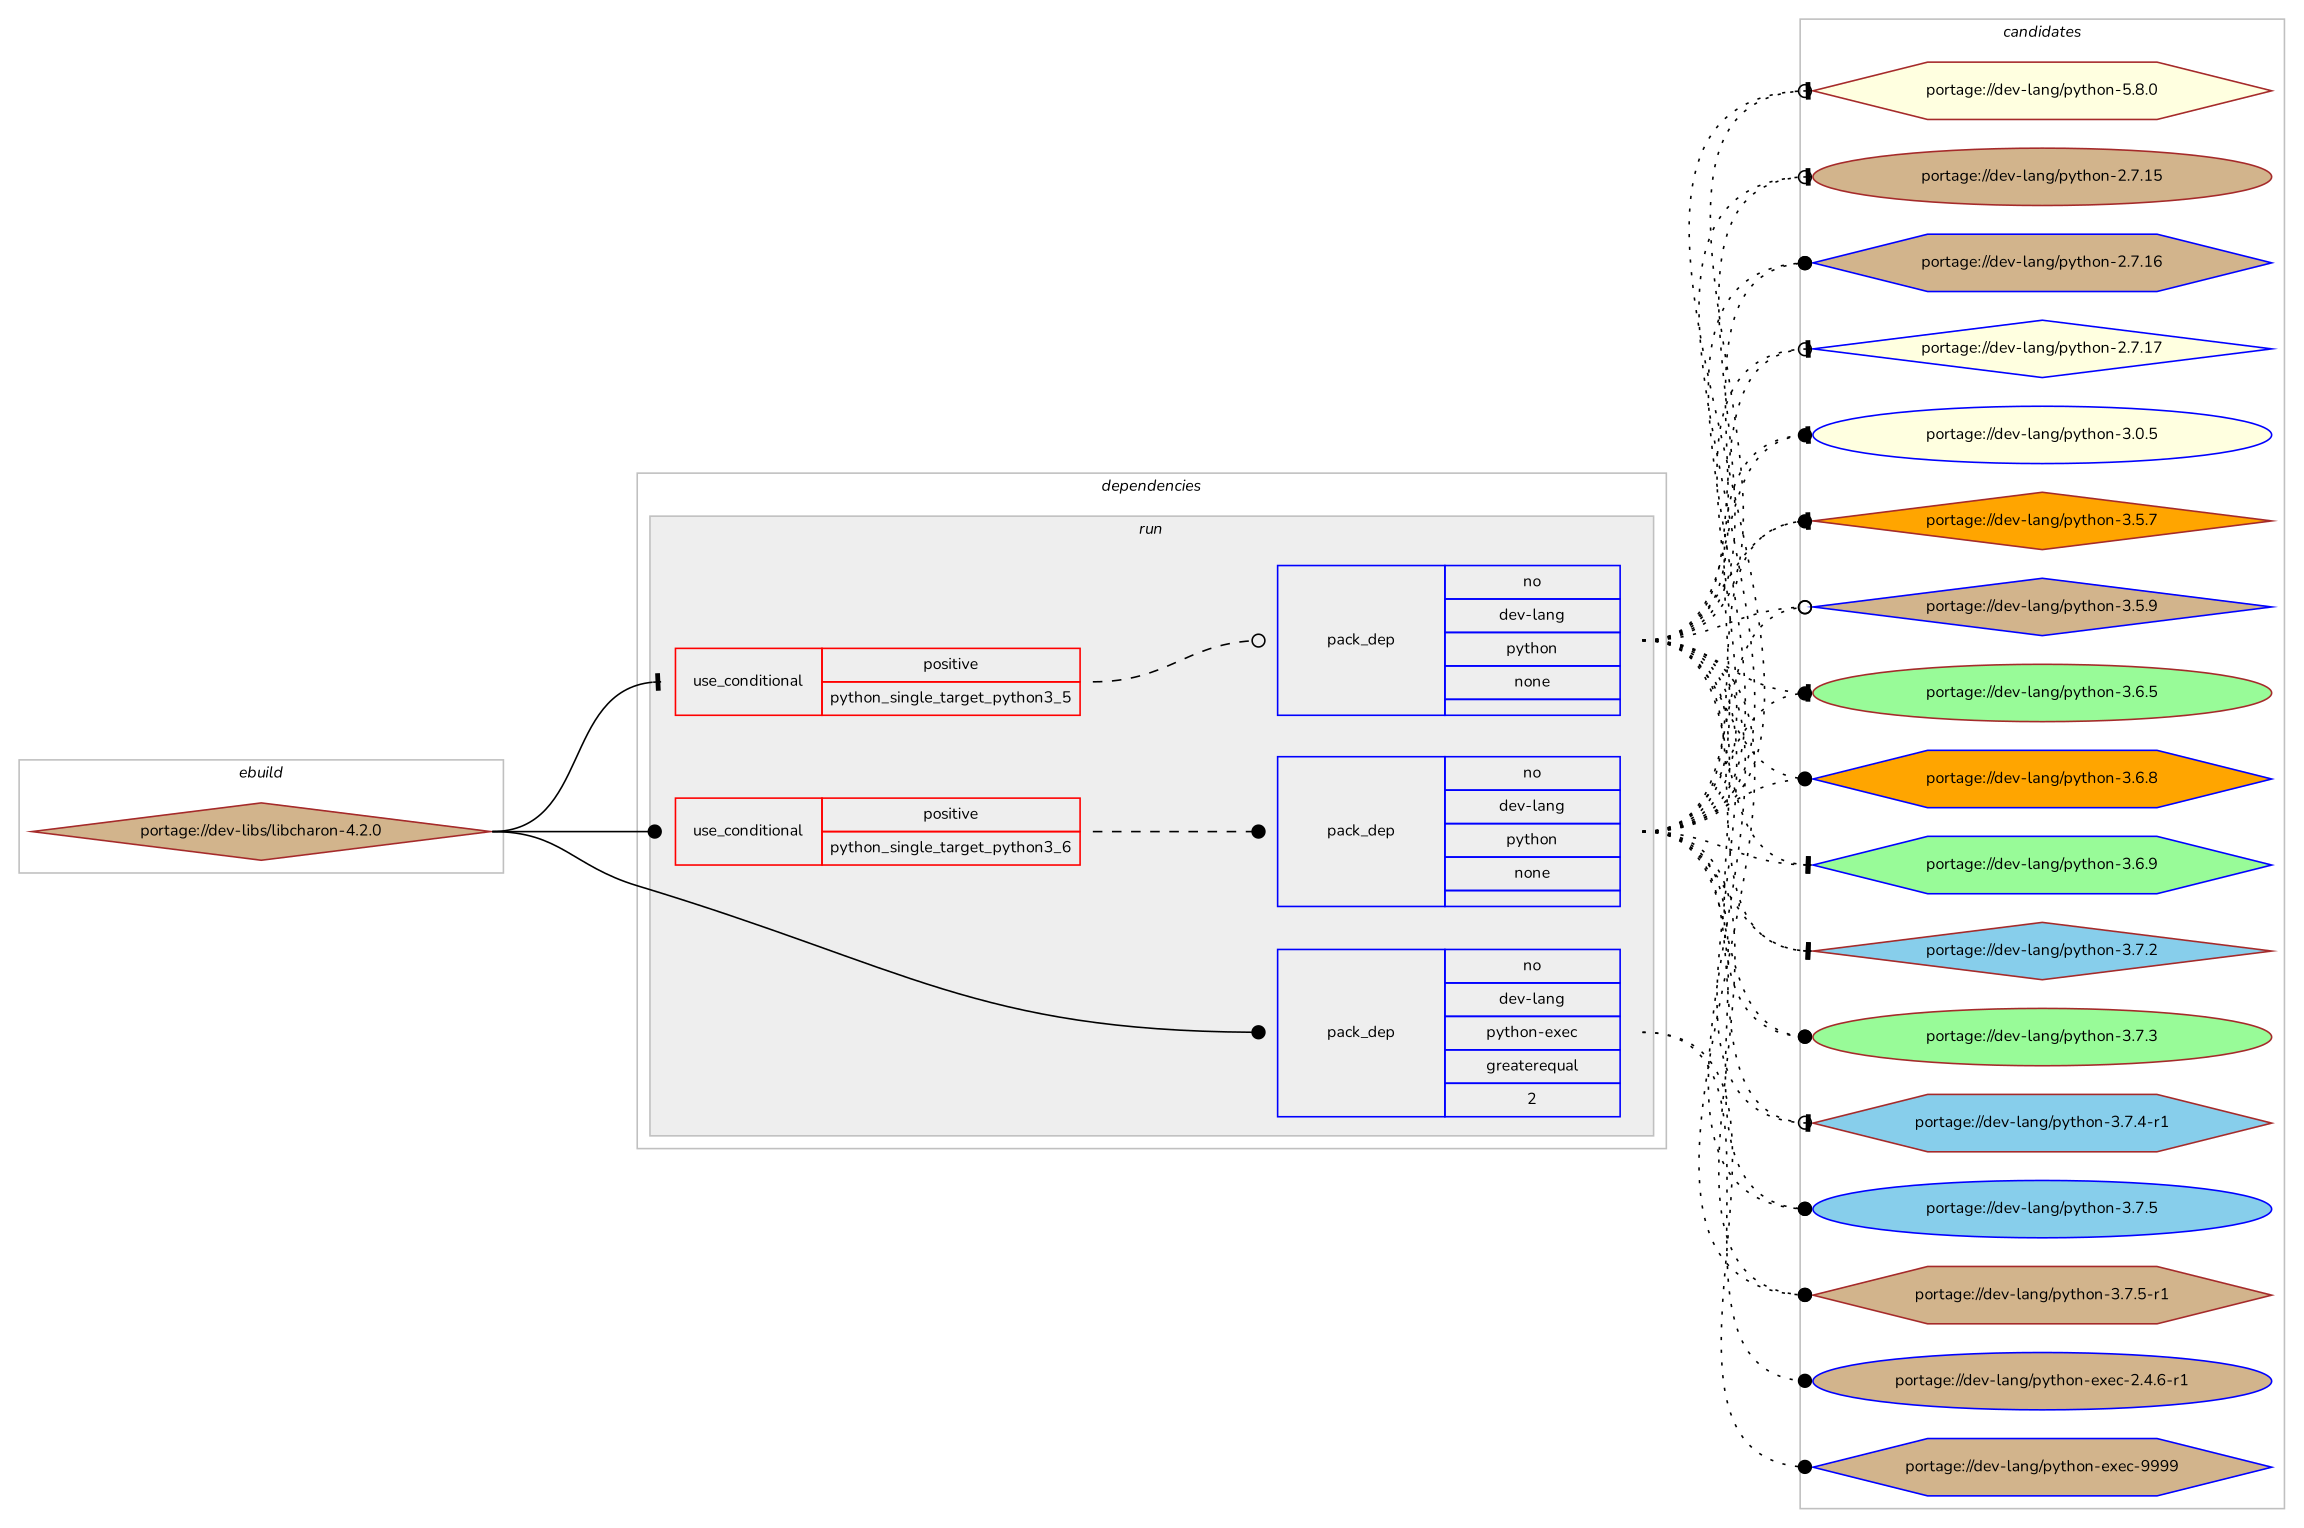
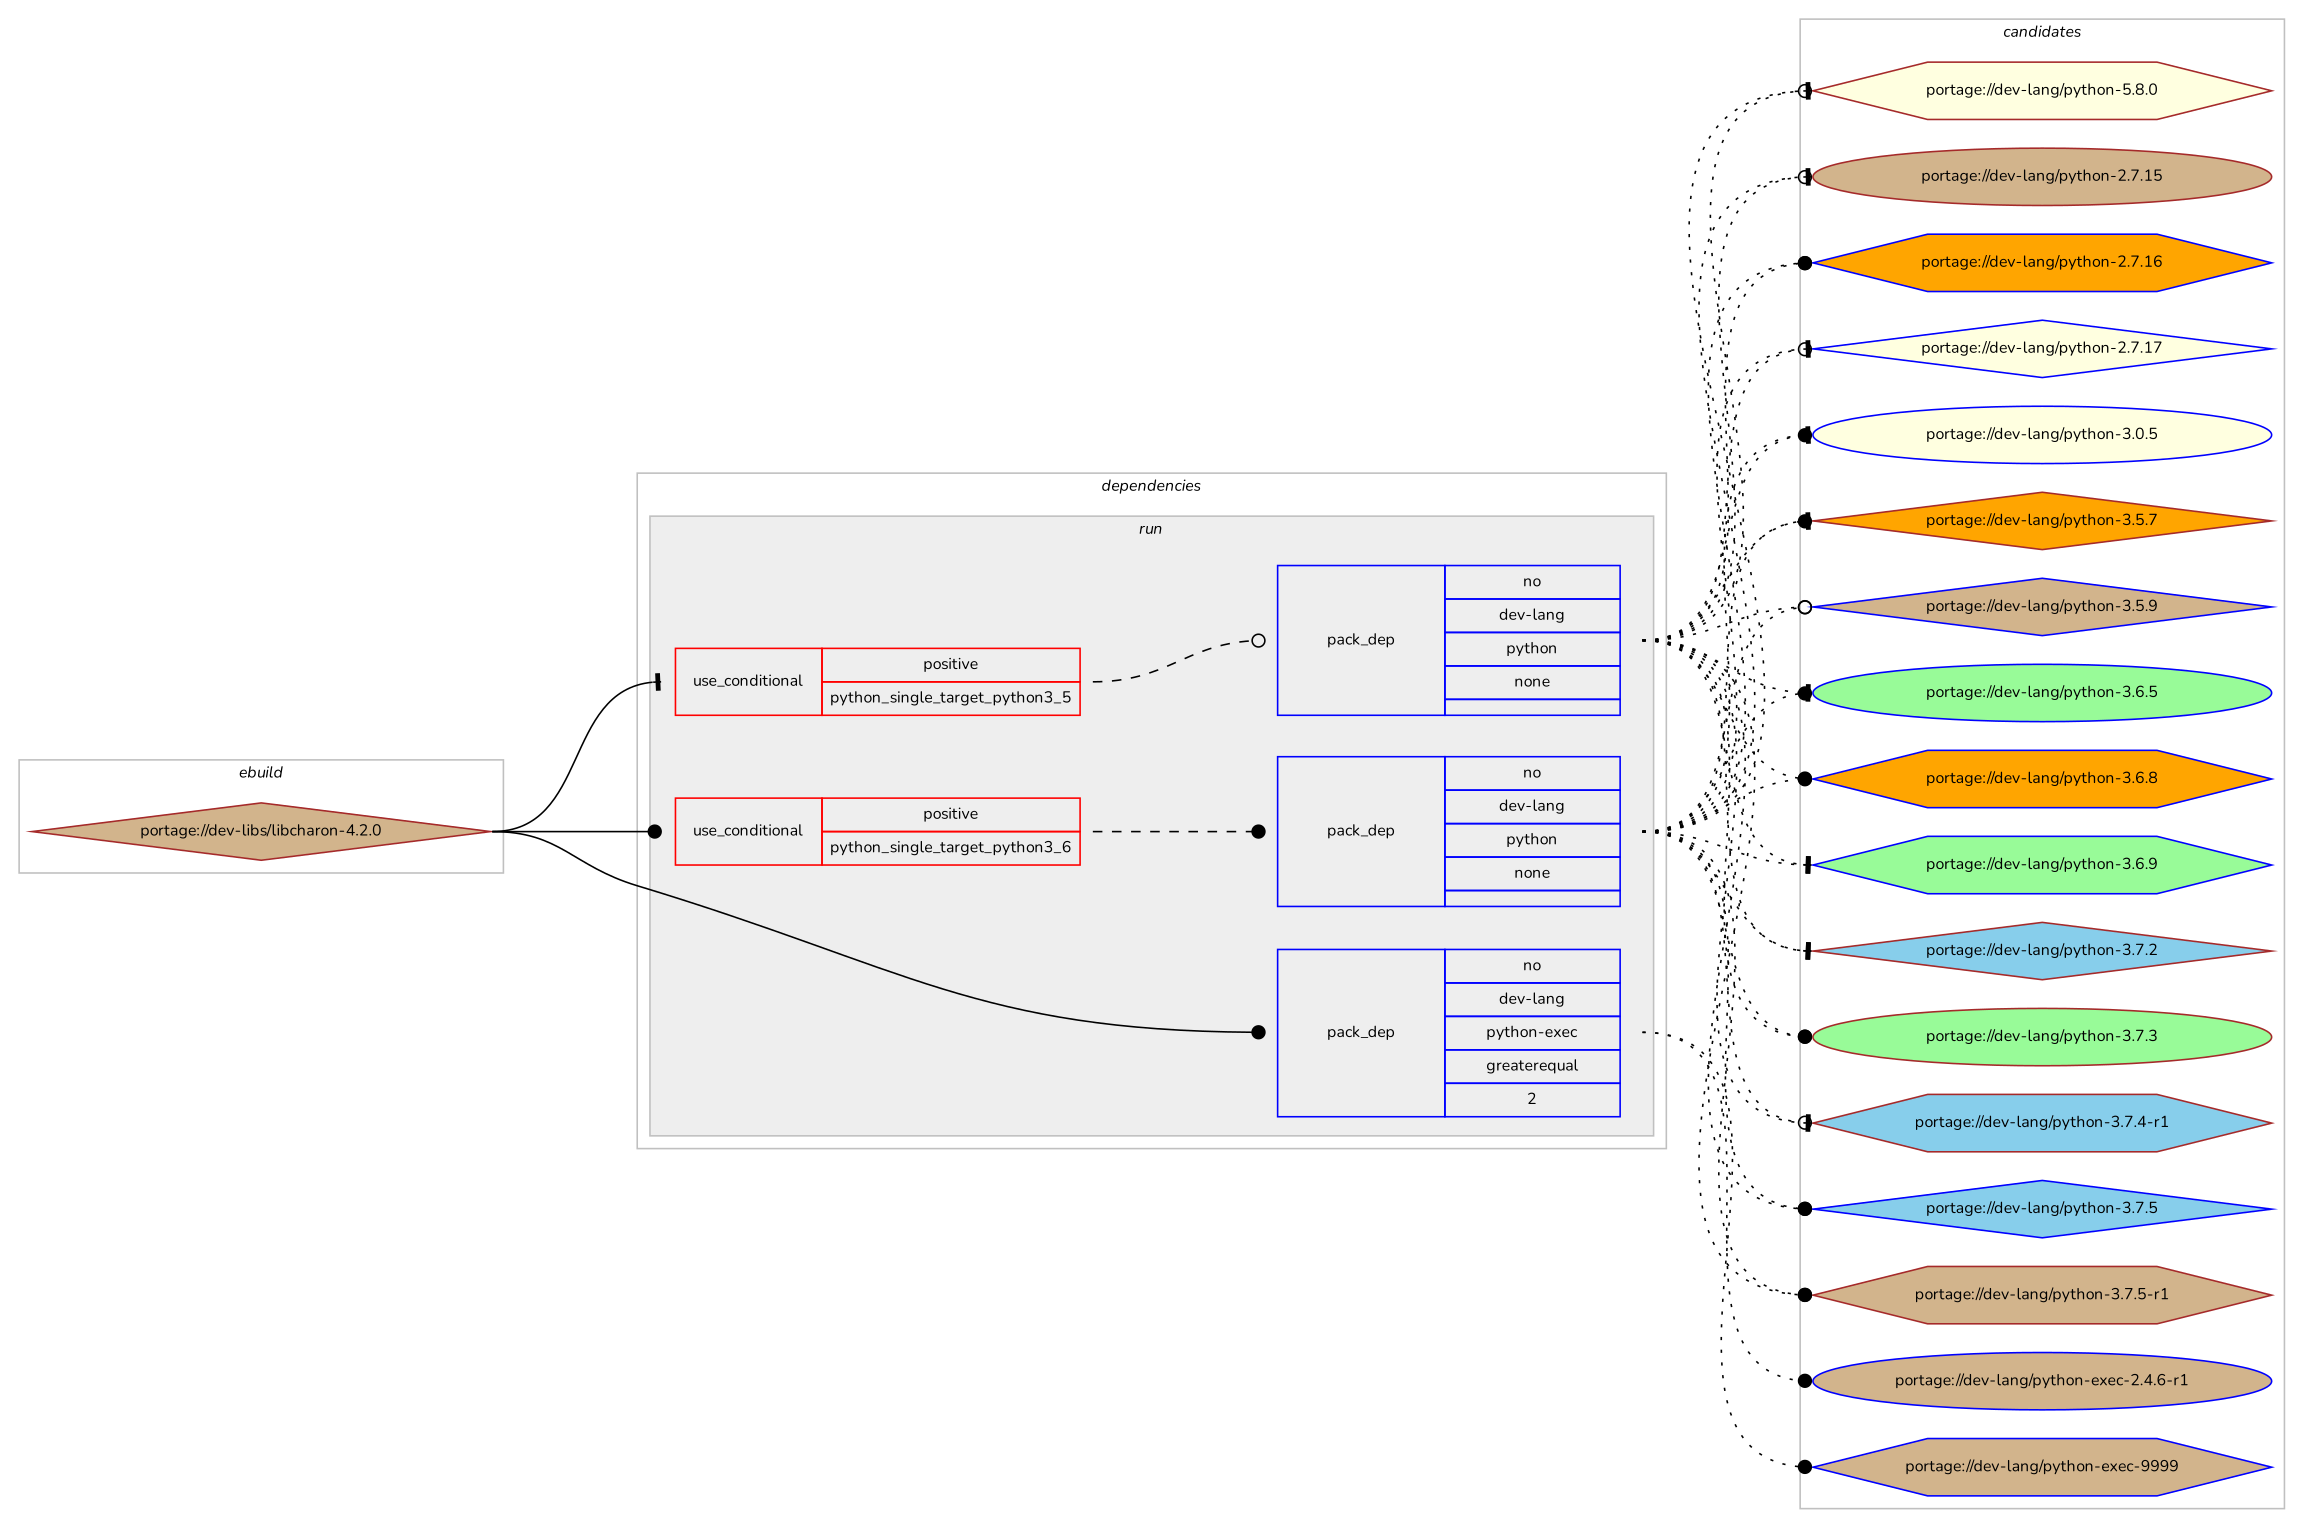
node "portage://dev-lang/python-2.7.16": fillcolor tan -> orange
node "portage://dev-lang/python-3.6.5": color brown -> blue
node "portage://dev-lang/python-3.7.5": shape ellipse -> diamond
